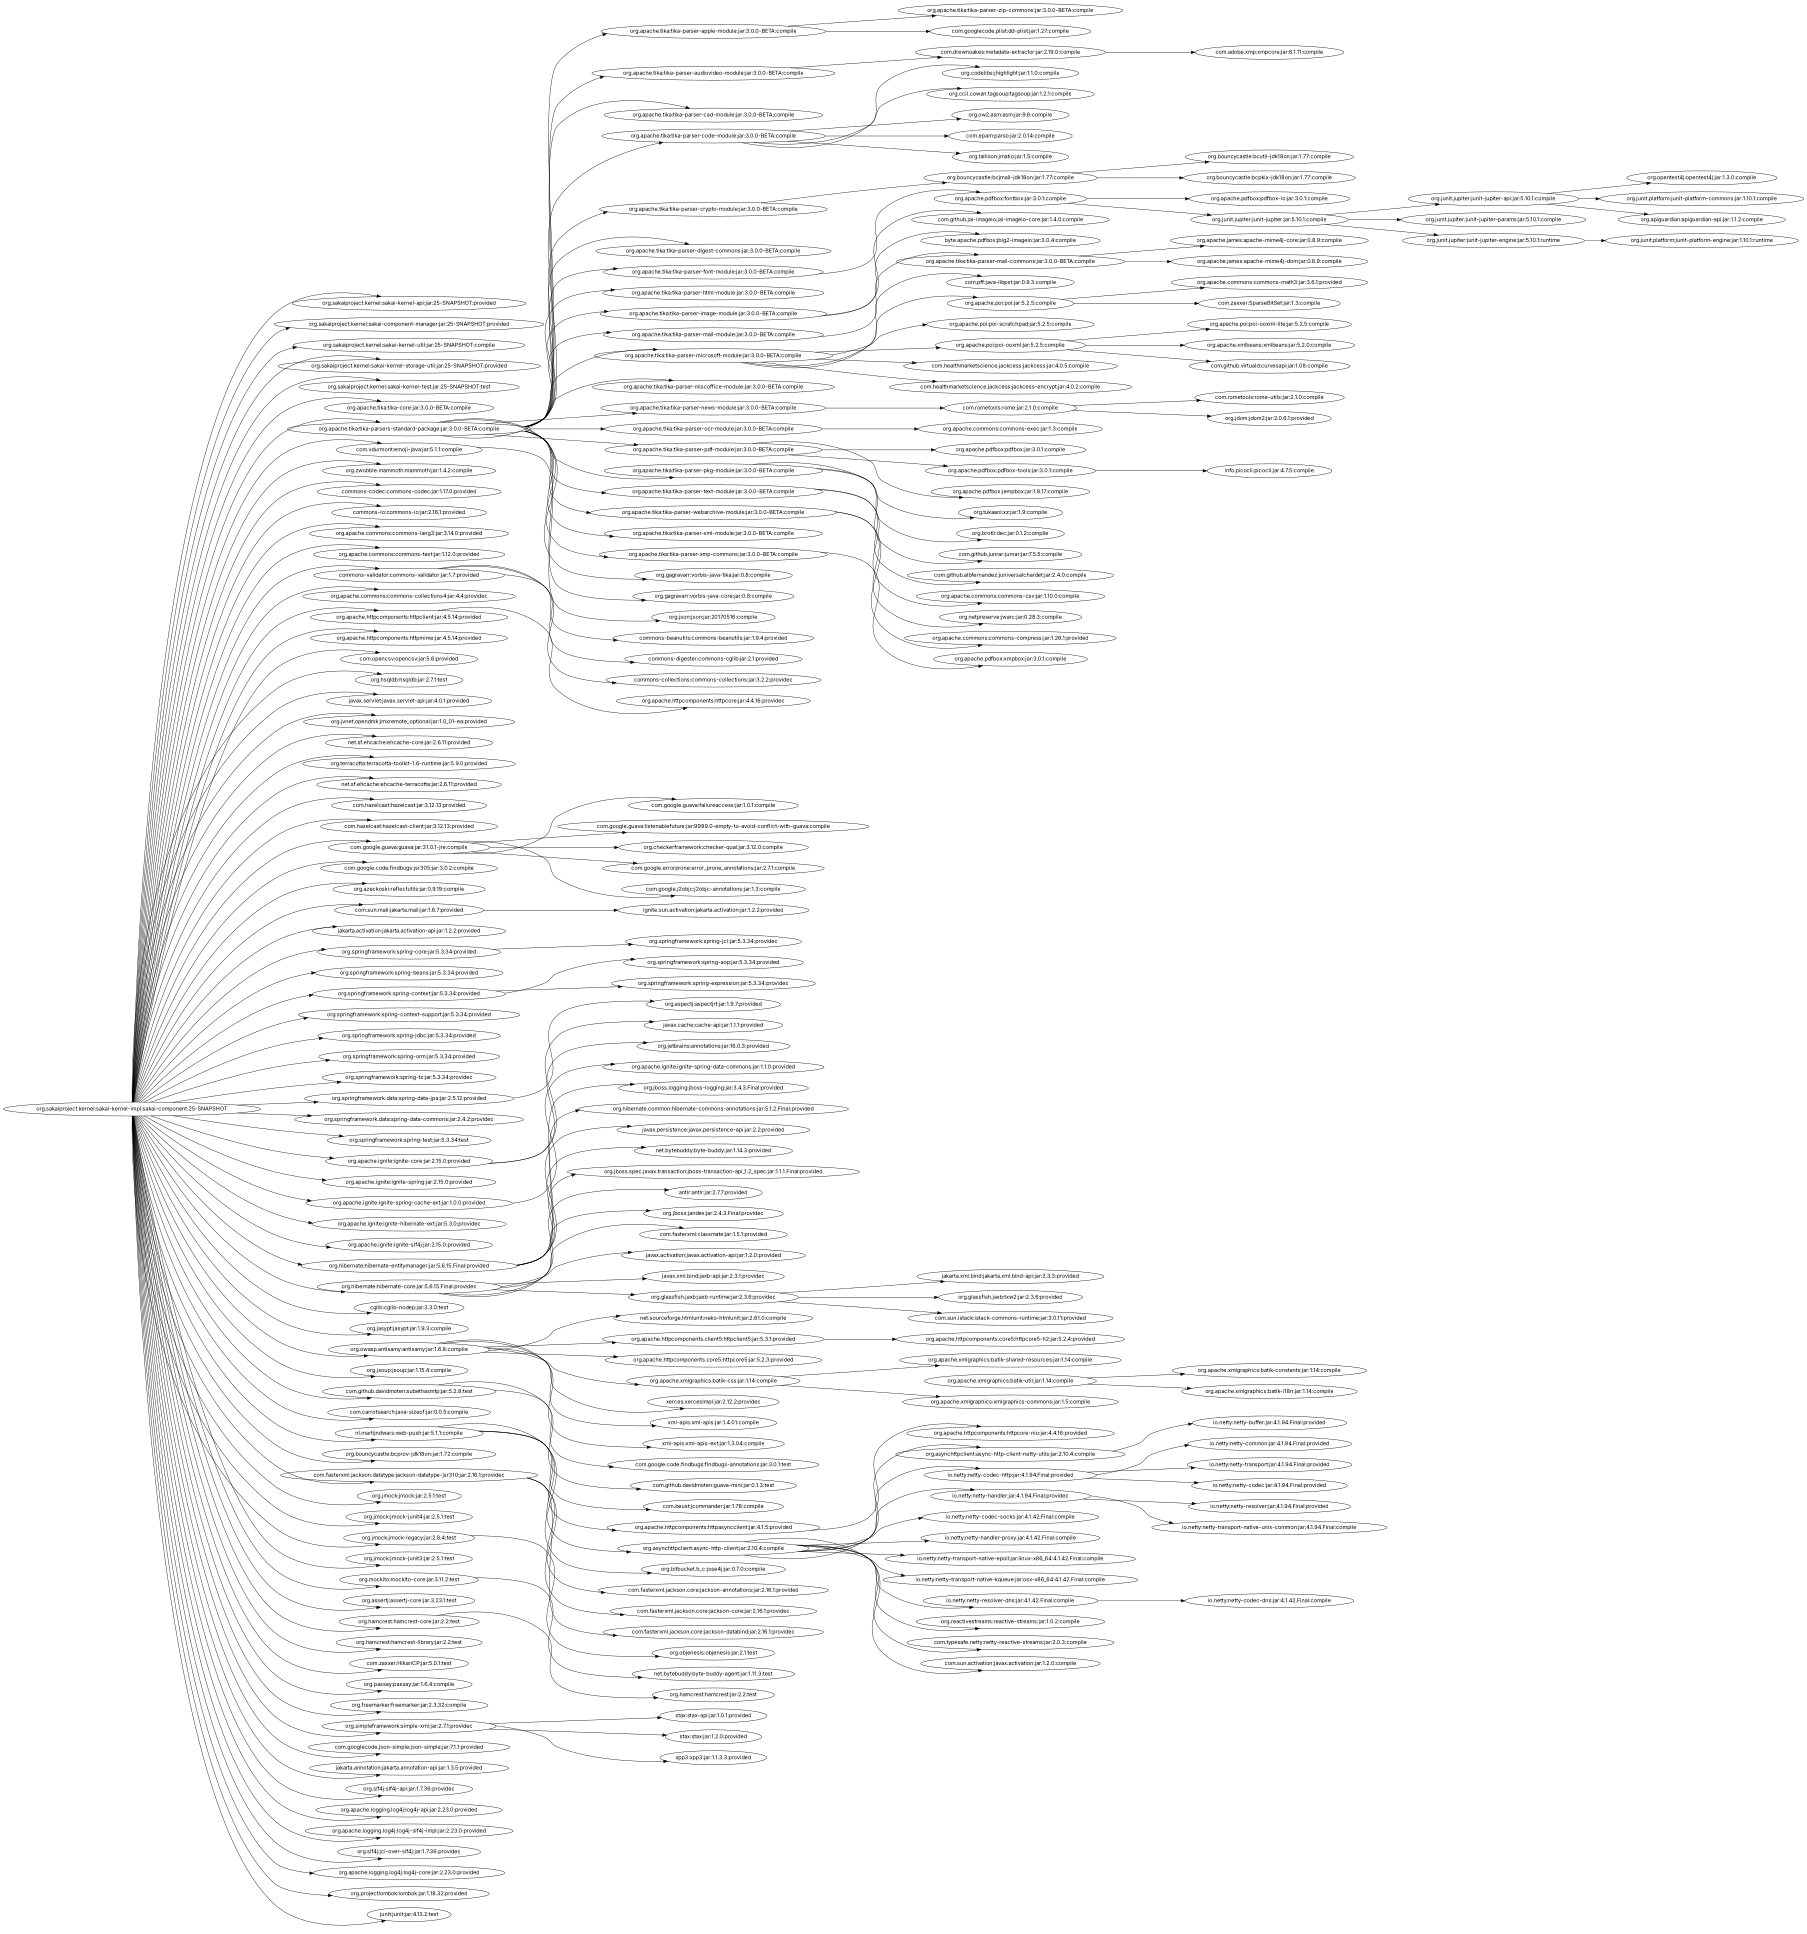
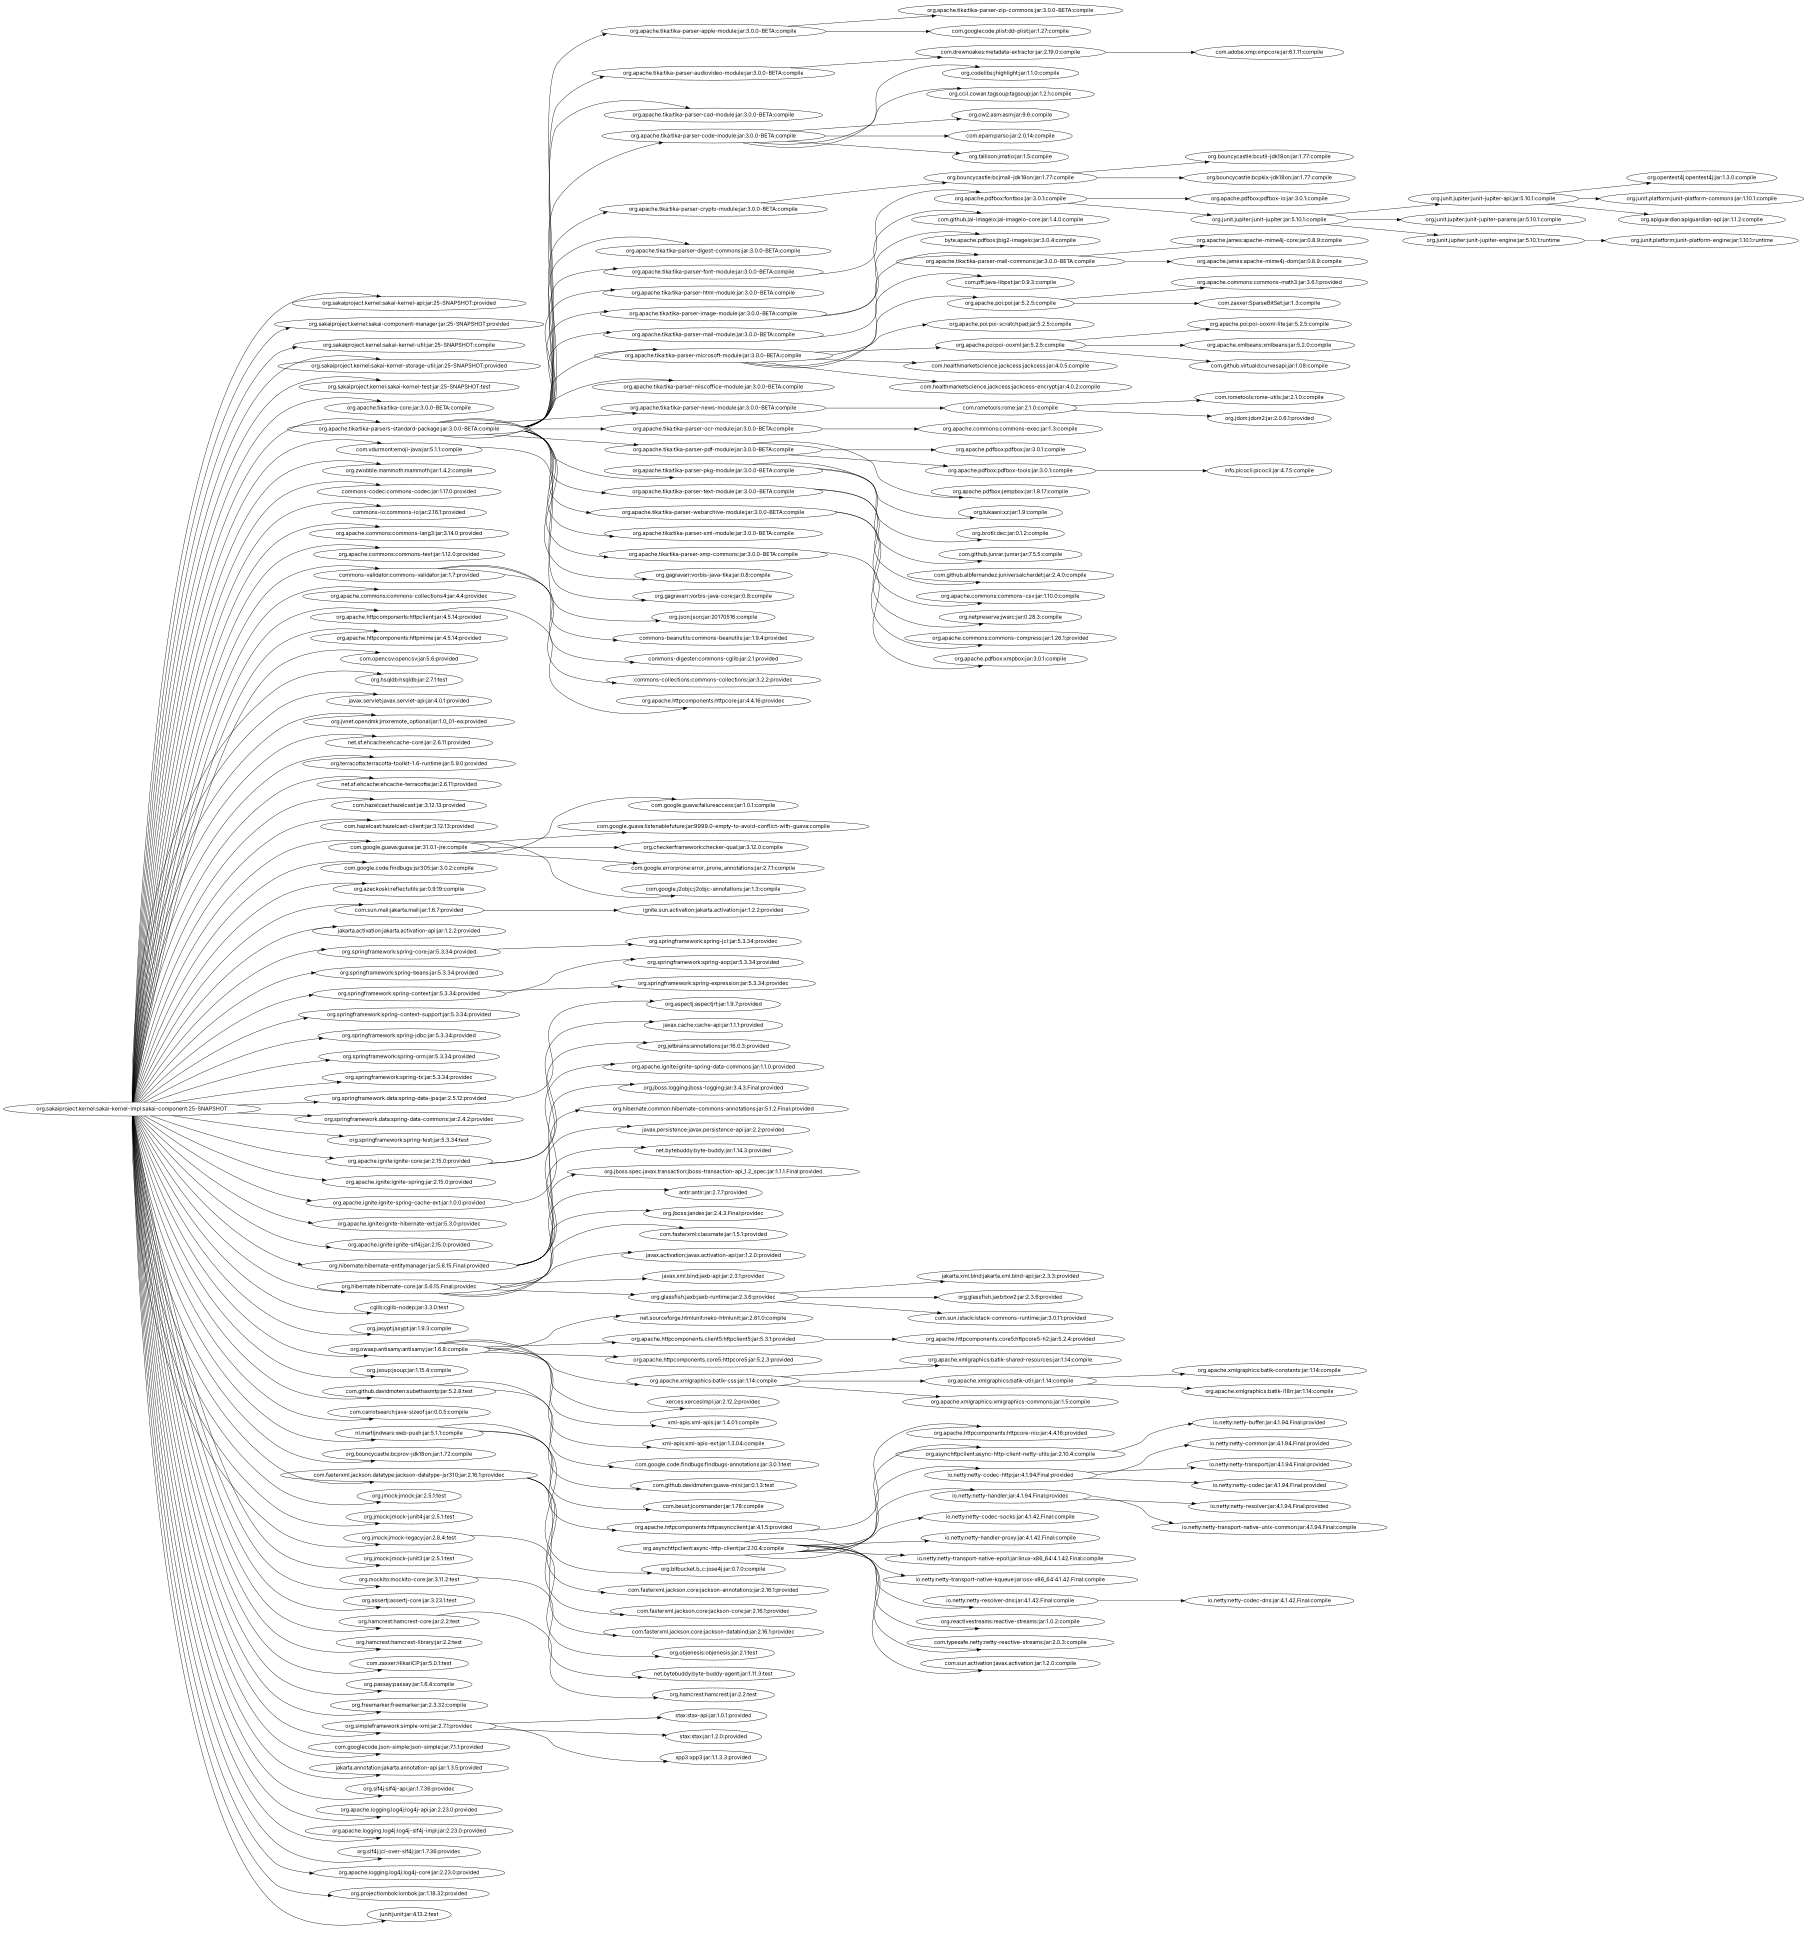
edge "org.apache.xmlgraphics:batik-css:jar:1.14:compile" -> "org.apache.xmlgraphics:batik-util:jar:1.14:compile": added
edge "nl.martijndwars:web-push:jar:5.1.1:compile" -> "org.asynchttpclient:async-http-client:jar:2.10.4:compile": removed
